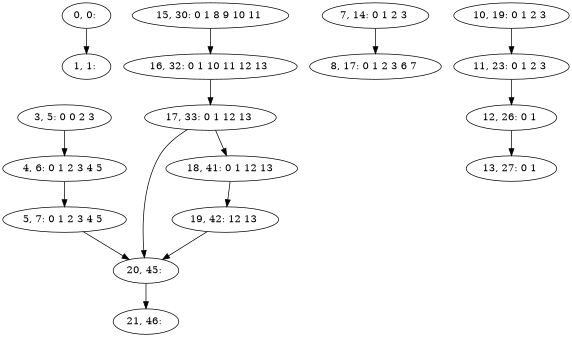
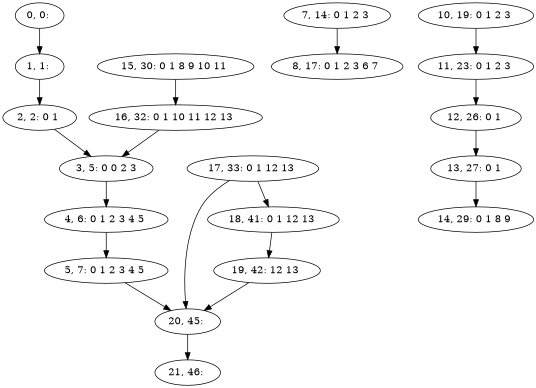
edge "16, 32: 0 1 10 11 12 13" -> "17, 33: 0 1 12 13": now "16, 32: 0 1 10 11 12 13" -> "3, 5: 0 0 2 3"
node "2, 2: 0 1": added
node "14, 29: 0 1 8 9": added
